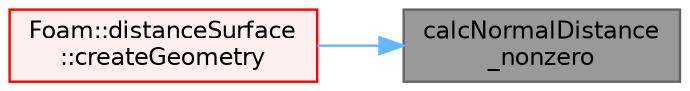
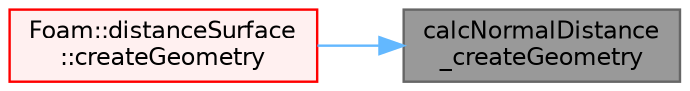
node "calcNormalDistance _nonzero": label "calcNormalDistance _nonzero" -> "calcNormalDistance _createGeometry"
